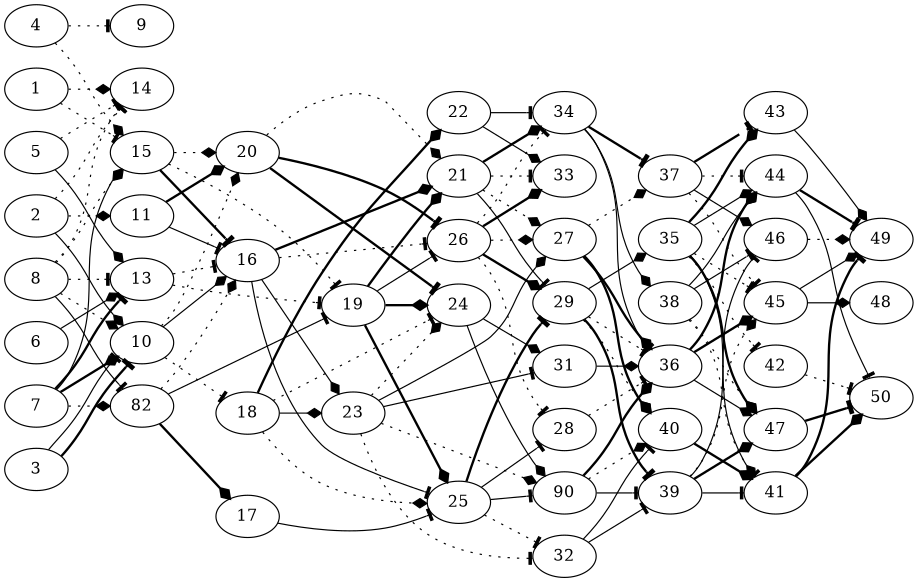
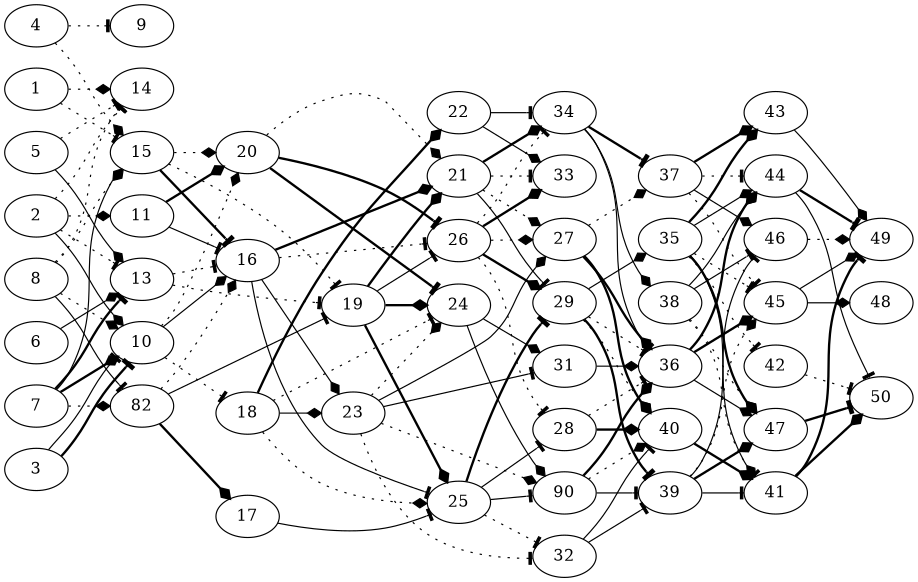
edge "37" -> "43": arrowhead tee -> diamond
edge "8" -> "13": now "2" -> "13"
edge "28" -> "40": added
